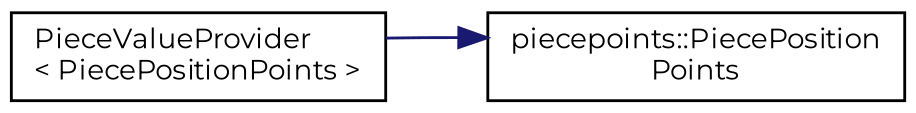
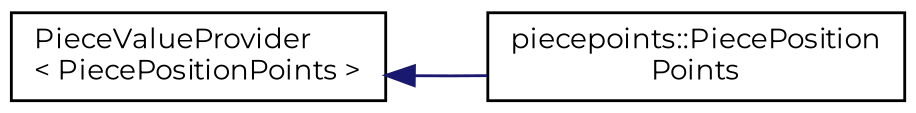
edge "PieceValueProvider < PiecePositionPoints >" -> "piecepoints::PiecePosition Points": reversed
